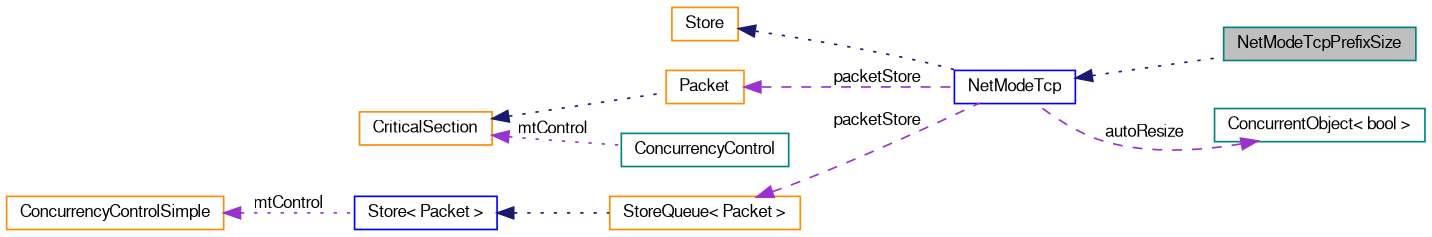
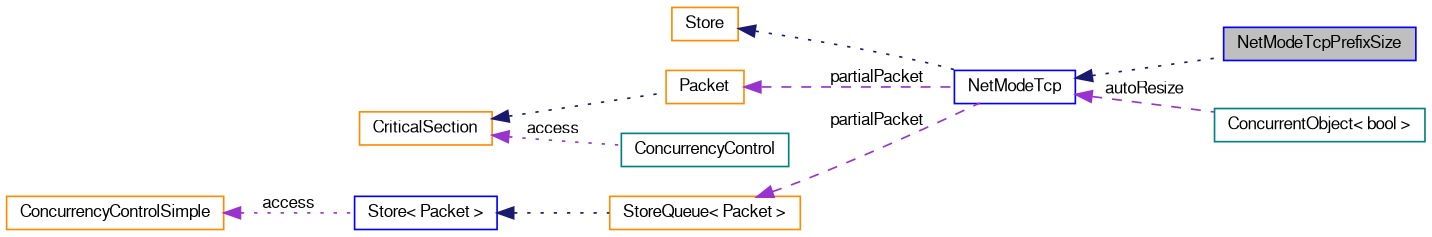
node "NetModeTcpPrefixSize": color teal -> blue
edge "NetModeTcp" -> "Packet": label "packetStore" -> "partialPacket"
edge "NetModeTcp" -> "StoreQueue< Packet >": label "packetStore" -> "partialPacket"
edge "ConcurrencyControl" -> "CriticalSection": label "mtControl" -> "access"
edge "NetModeTcp" -> "ConcurrentObject< bool >": reversed
edge "Store< Packet >" -> "ConcurrencyControlSimple": label "mtControl" -> "access"
